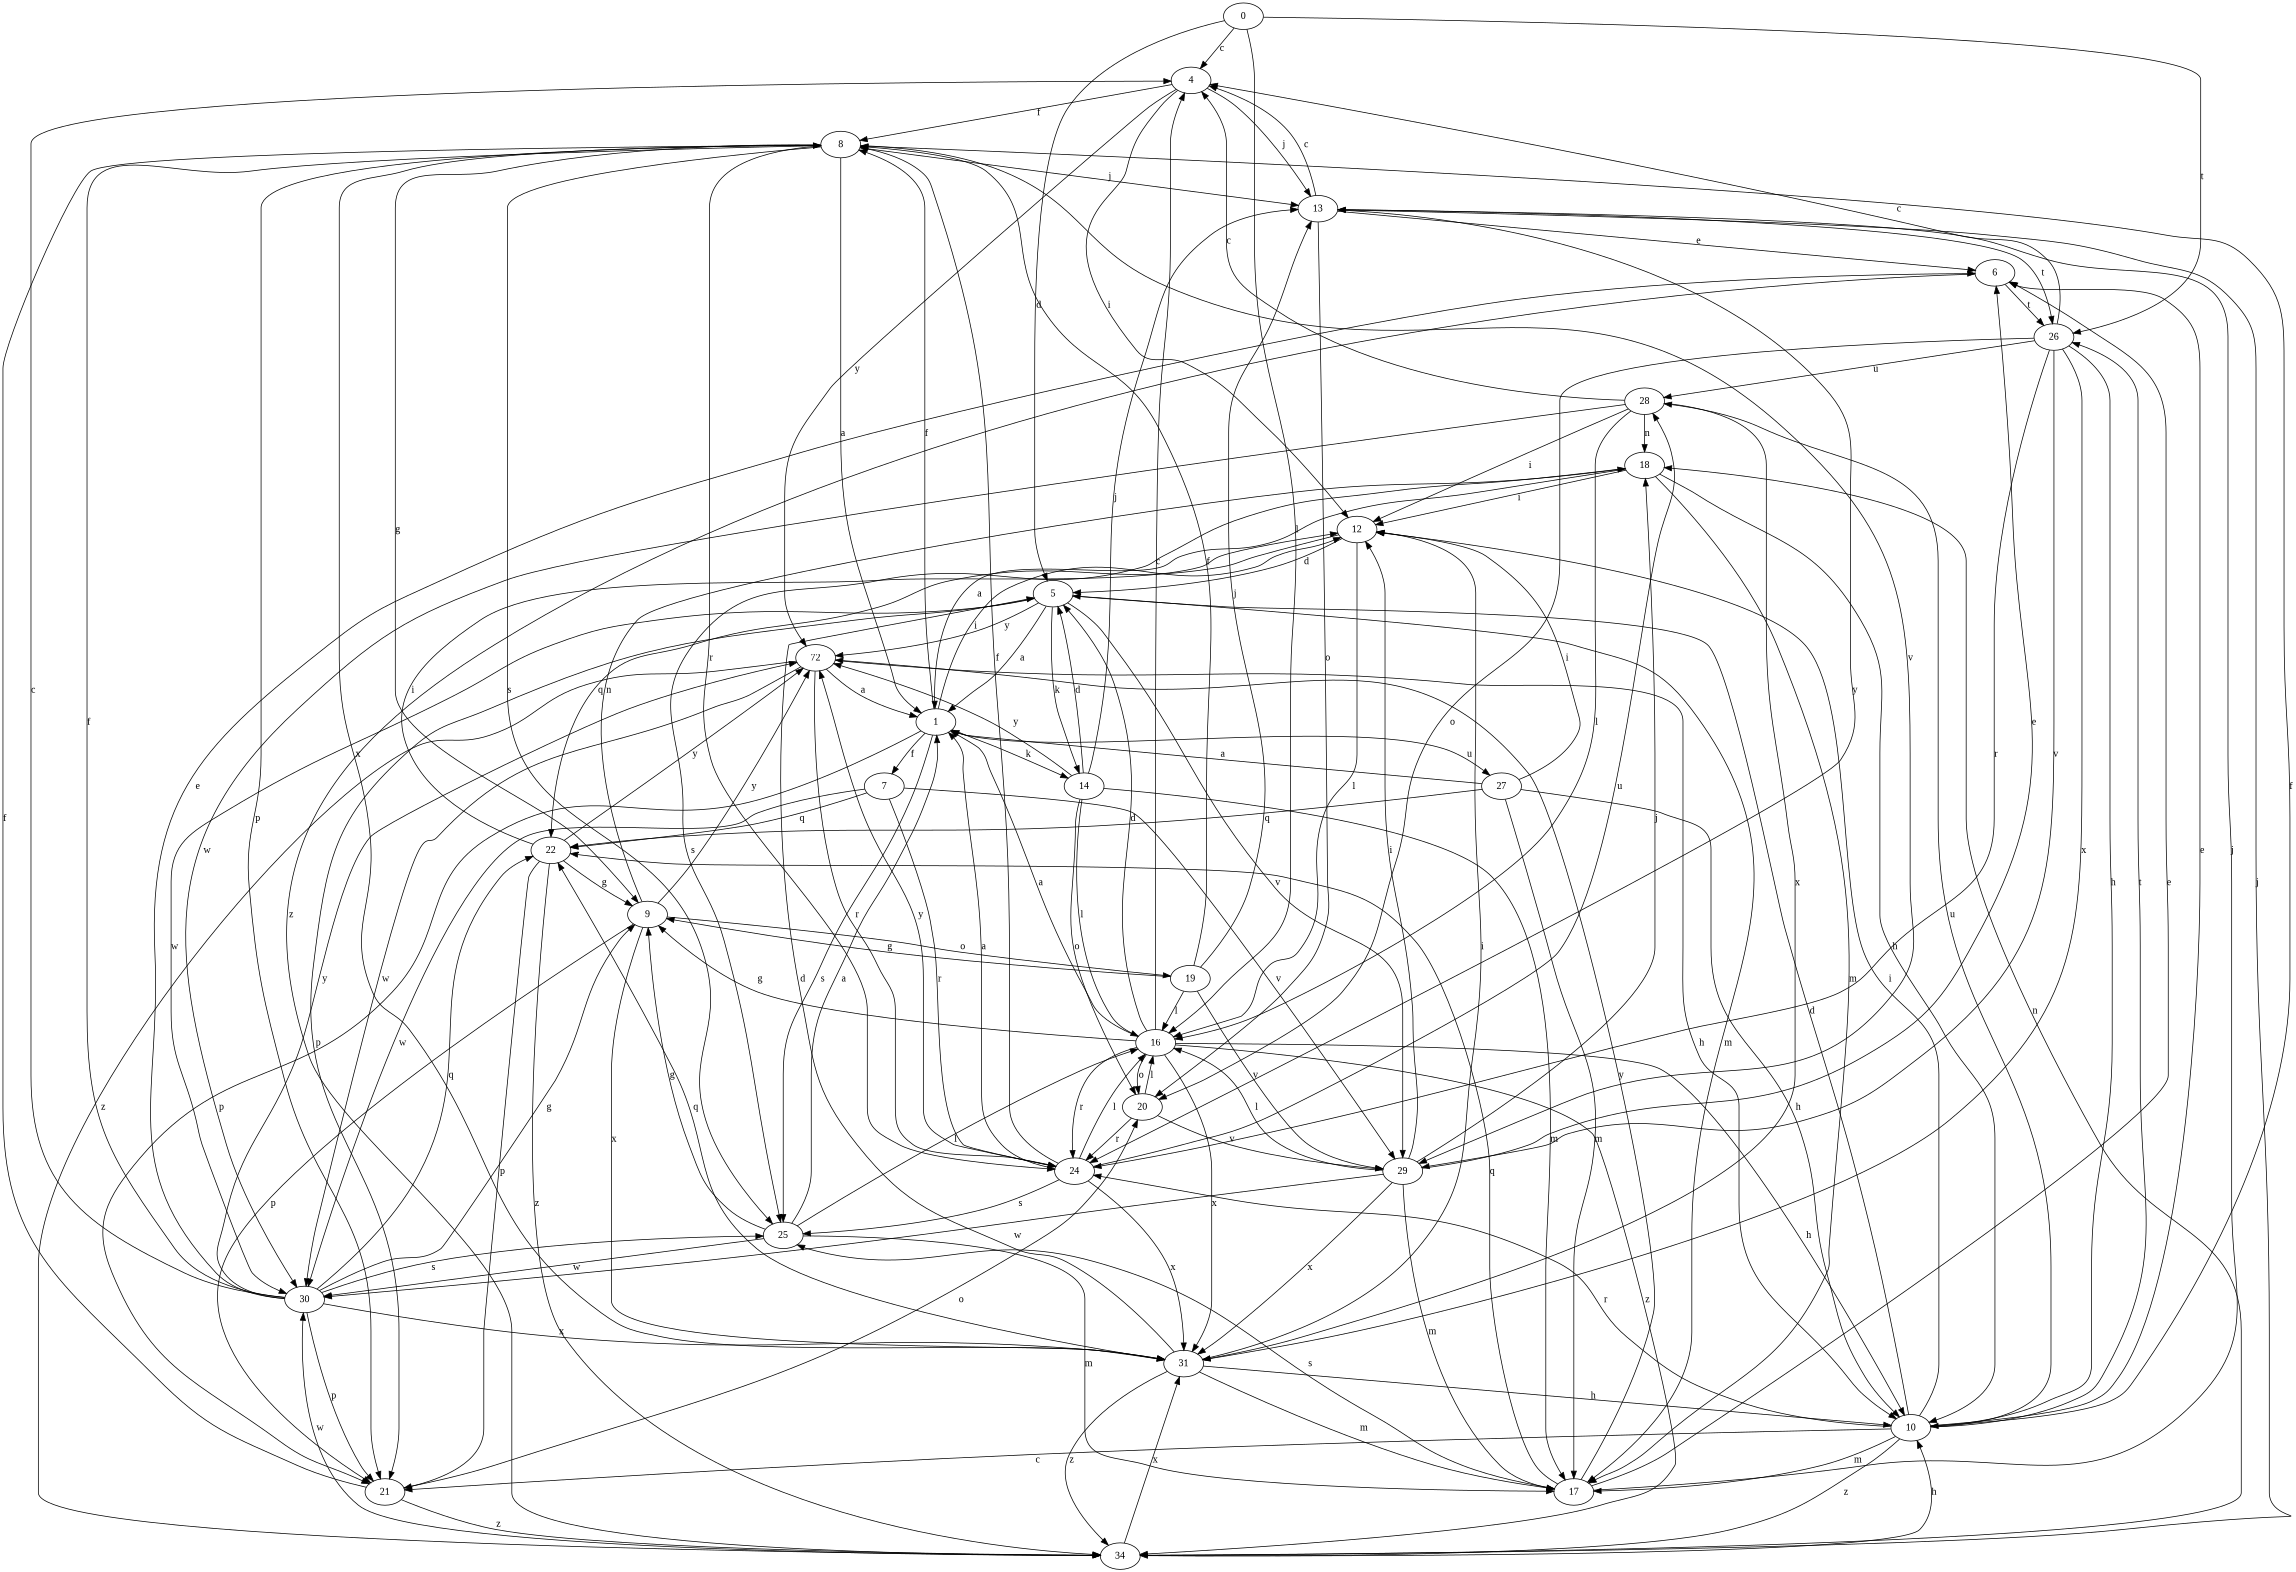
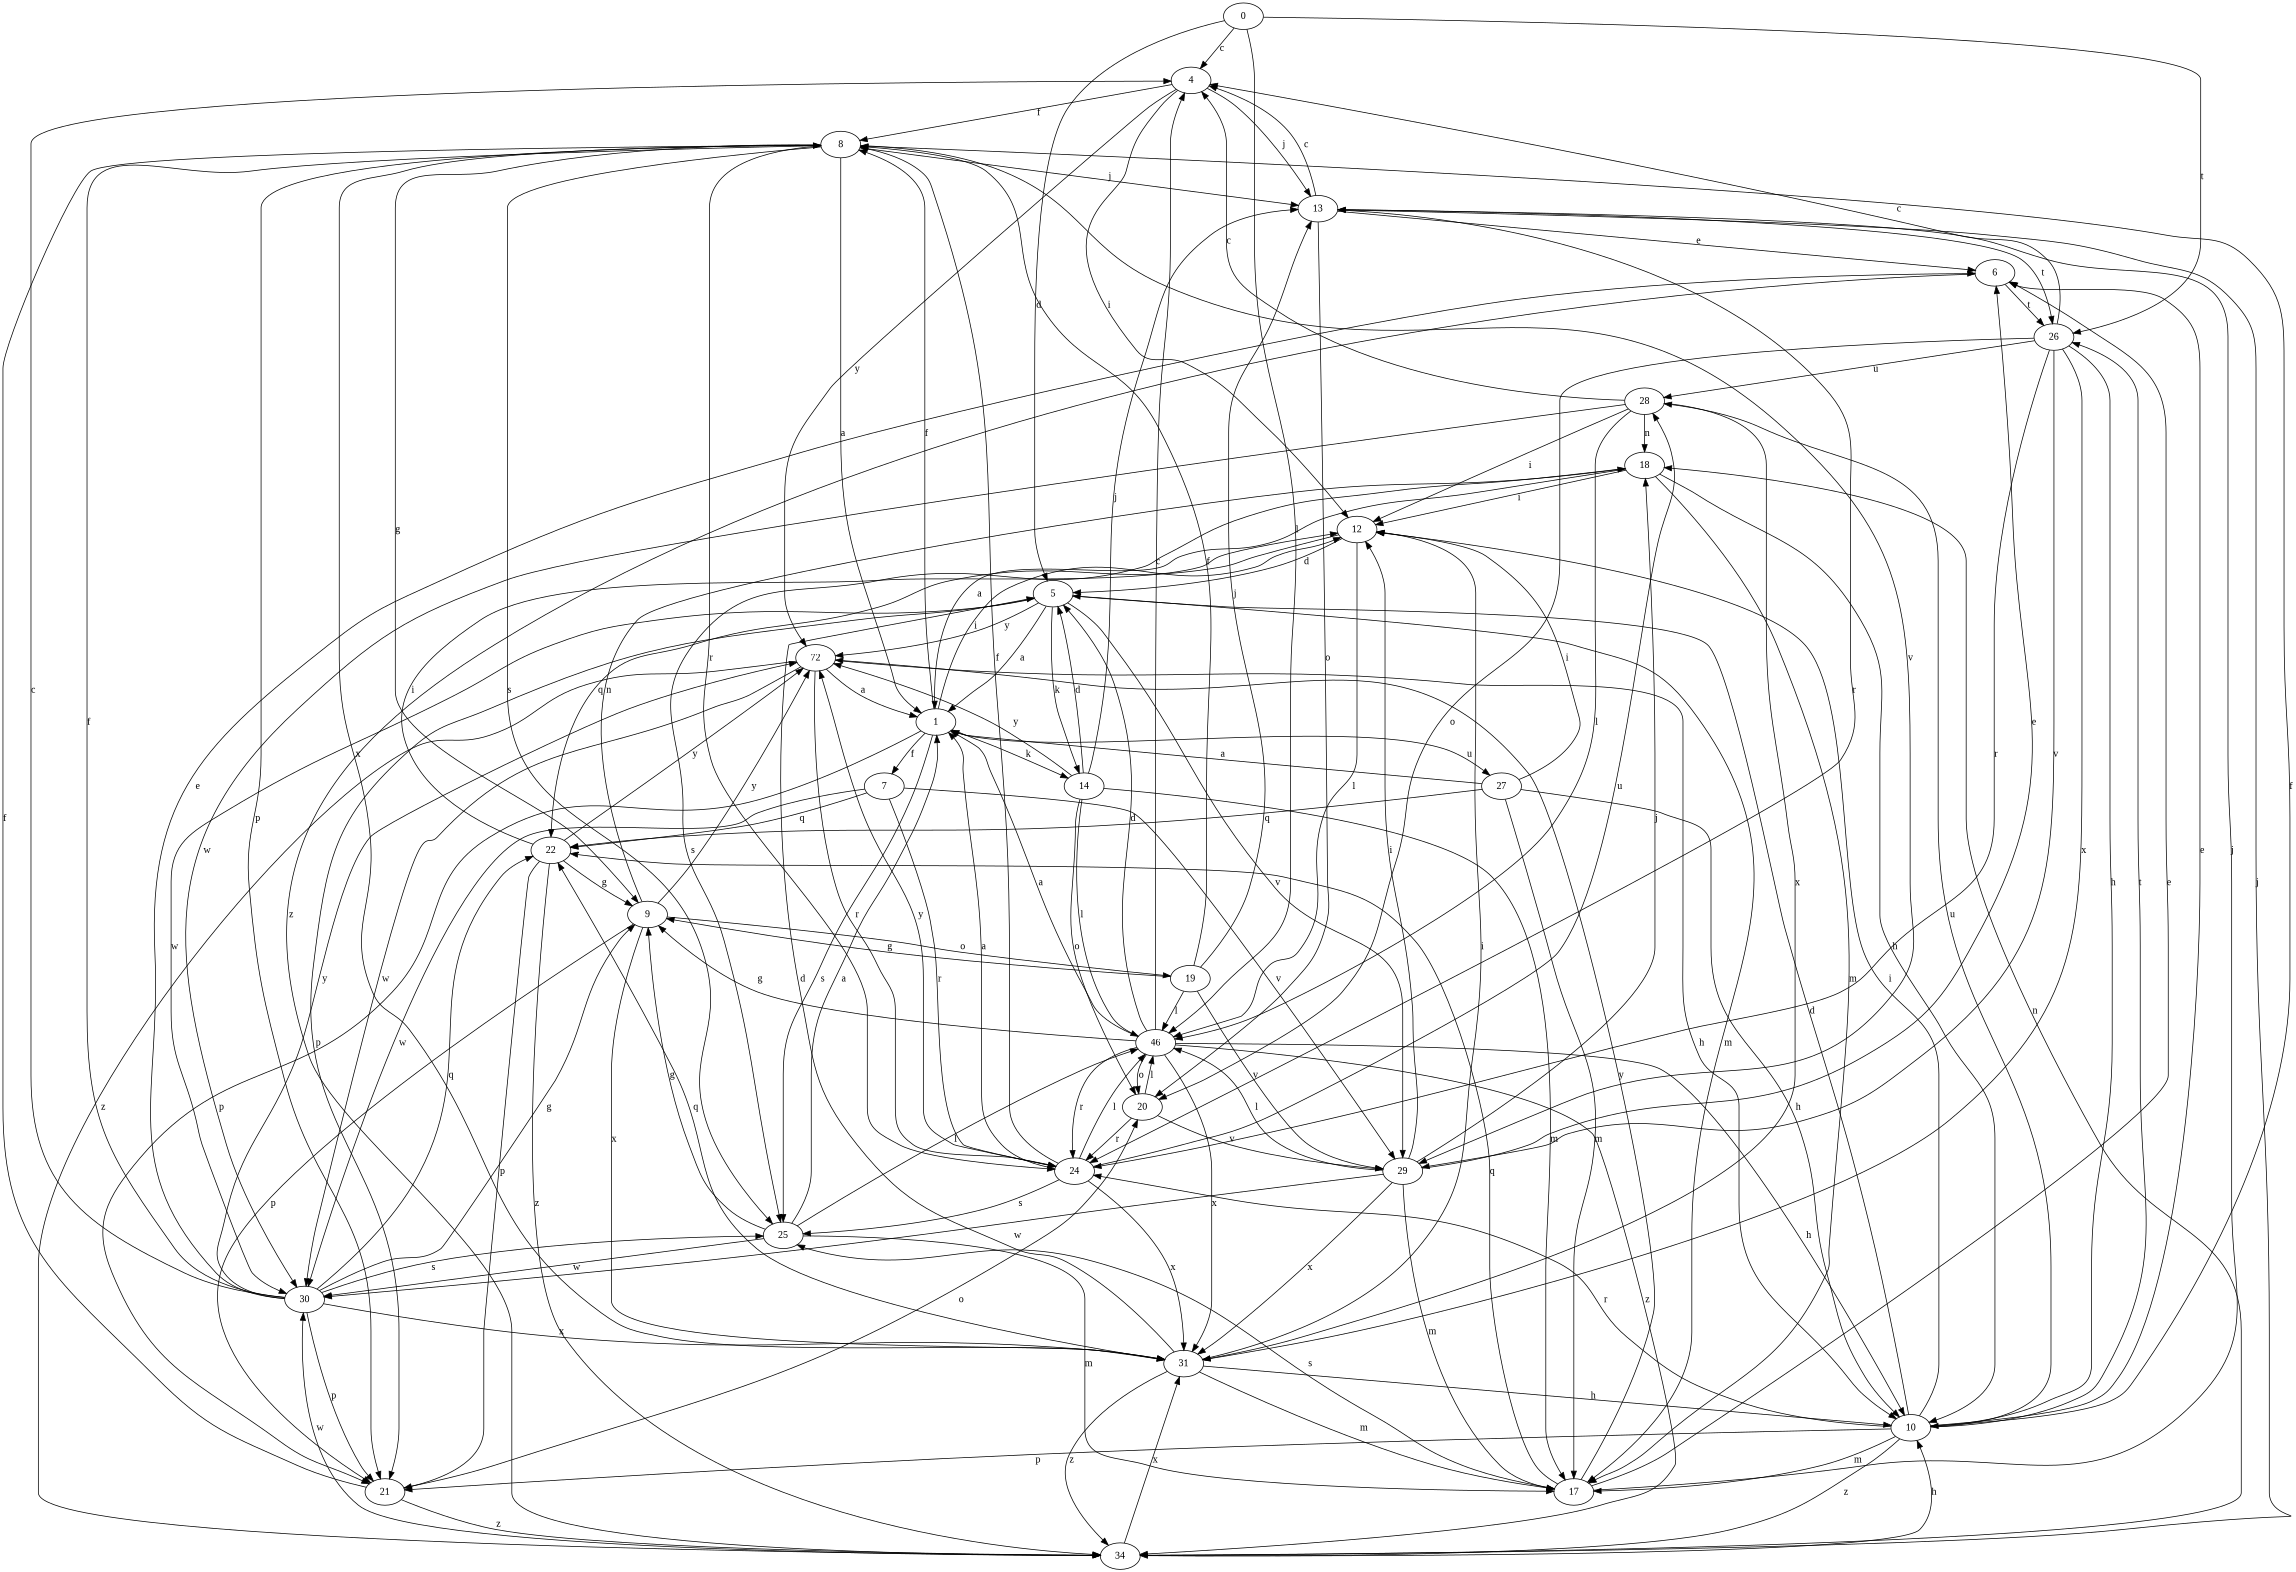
edge "13" -> "24": label "y" -> "r"
node "16": label "16" -> "46"
edge "10" -> "21": label "c" -> "p"
